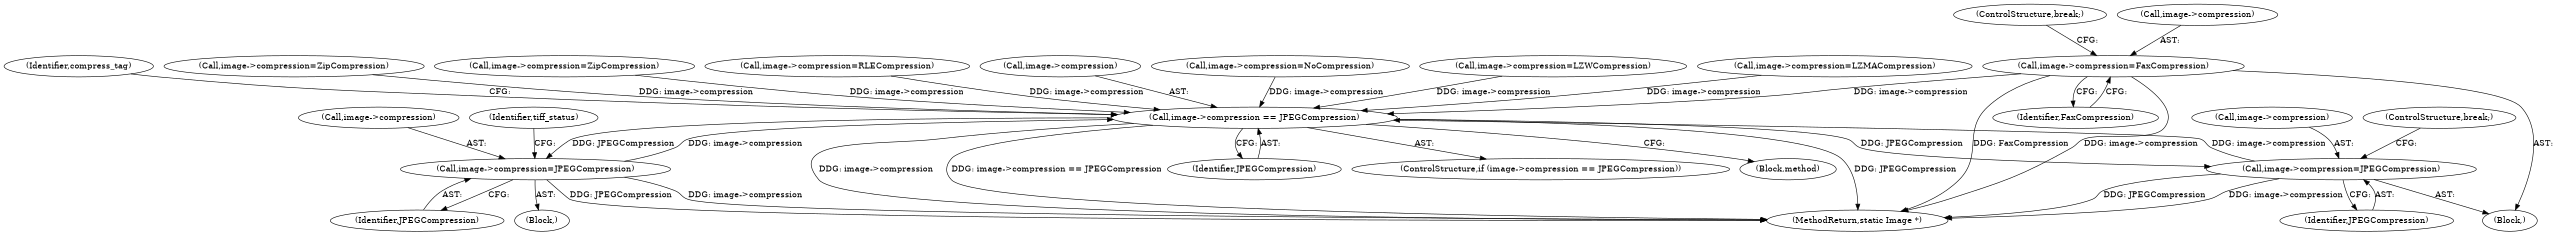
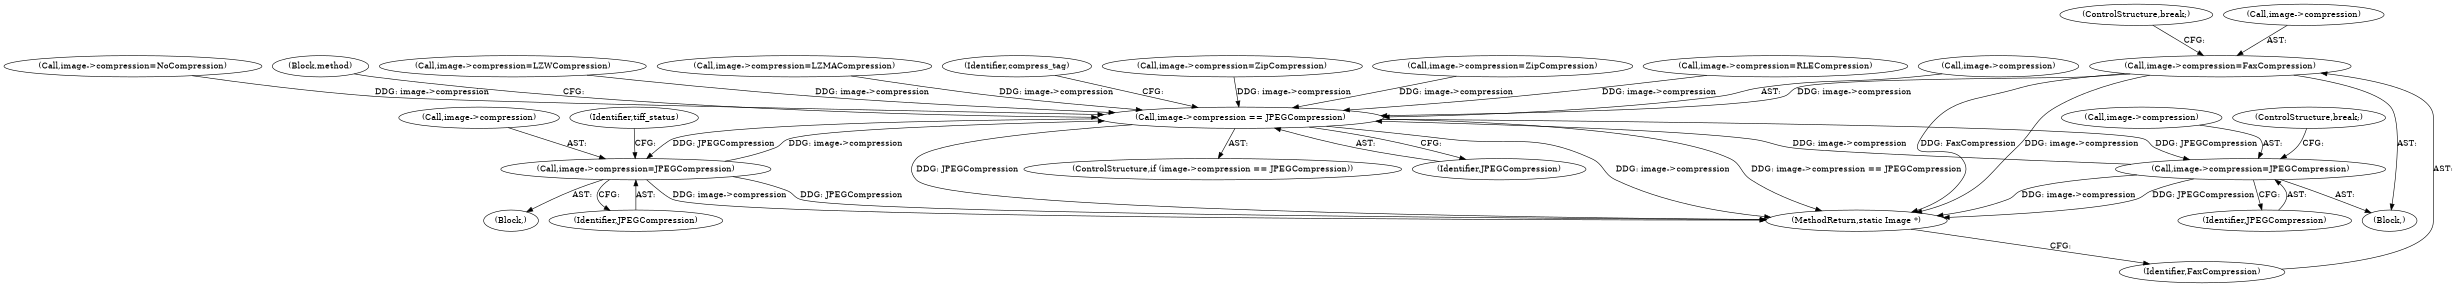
edge "(Call,image->compression=FaxCompression)" -> "(Identifier,FaxCompression)": now "(MethodReturn,static Image *)" -> "(Identifier,FaxCompression)"
edge "(Identifier,FaxCompression)" -> "(Call,image->compression=FaxCompression)": label "CFG: " -> "AST: "
edge "(Call,image->compression == JPEGCompression)" -> "(Block,method)": reversed
